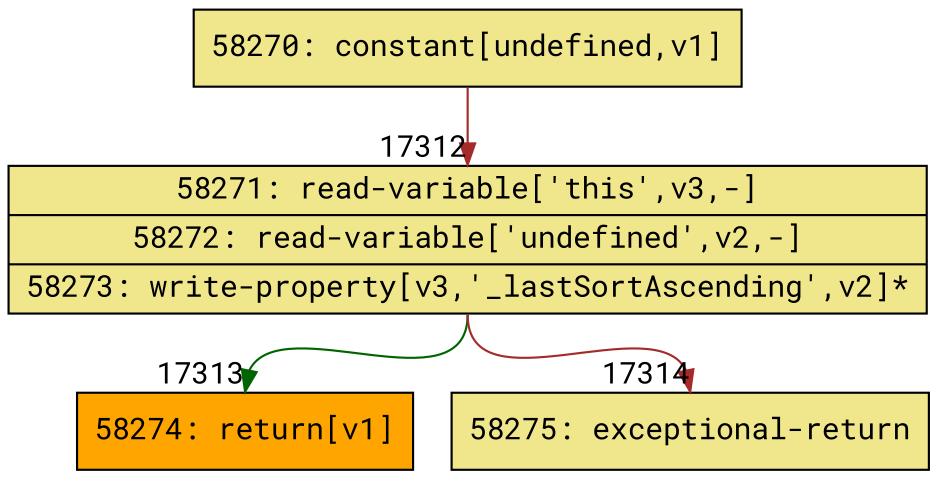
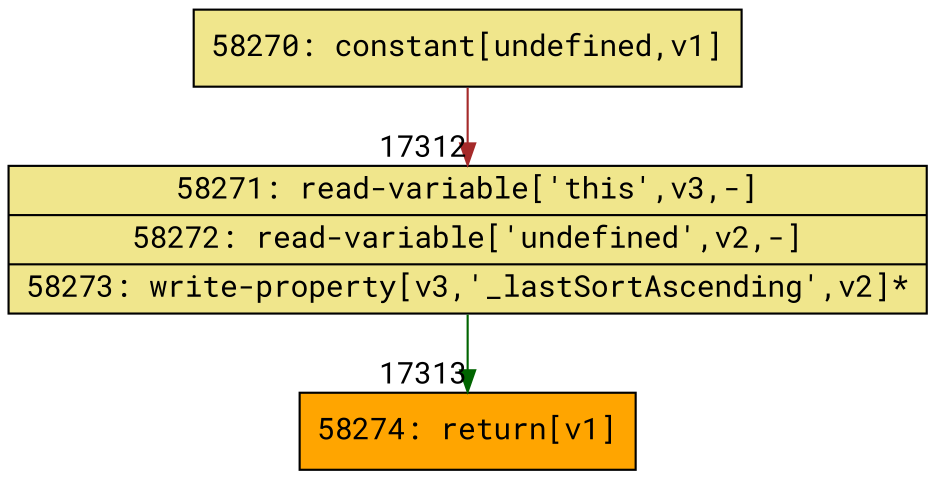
node "58275: exceptional-return": removed
